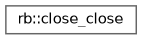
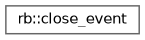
node "rb::close_close": label "rb::close_close" -> "rb::close_event"
